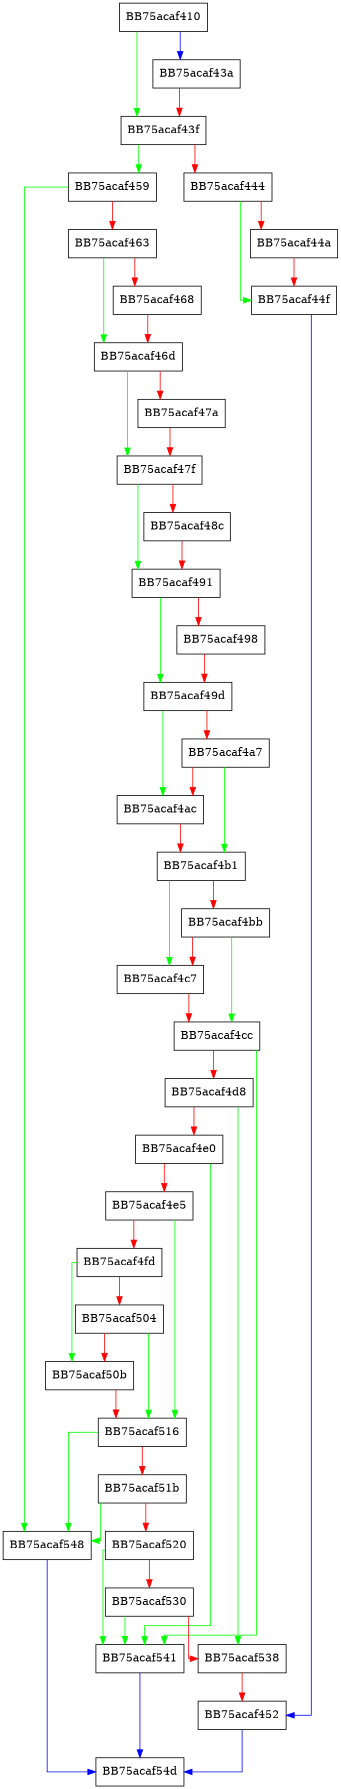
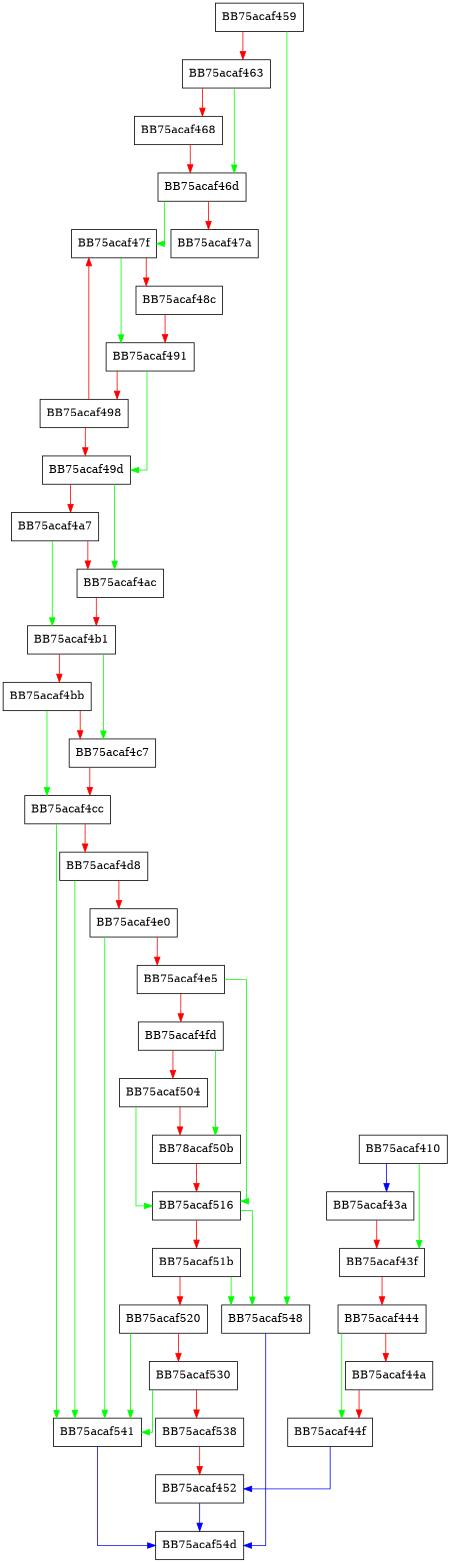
edge "BB75acaf43f" -> "BB75acaf459": removed
edge "BB75acaf47a" -> "BB75acaf47f": now "BB75acaf498" -> "BB75acaf47f"
edge "BB75acaf4d8" -> "BB75acaf538": now "BB75acaf4d8" -> "BB75acaf541"
node "BB75acaf50b": label "BB75acaf50b" -> "BB78acaf50b"
